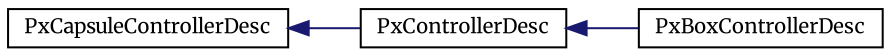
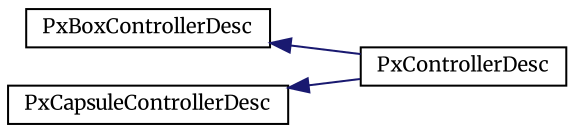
edge "PxBoxControllerDesc" -> "PxControllerDesc": reversed
